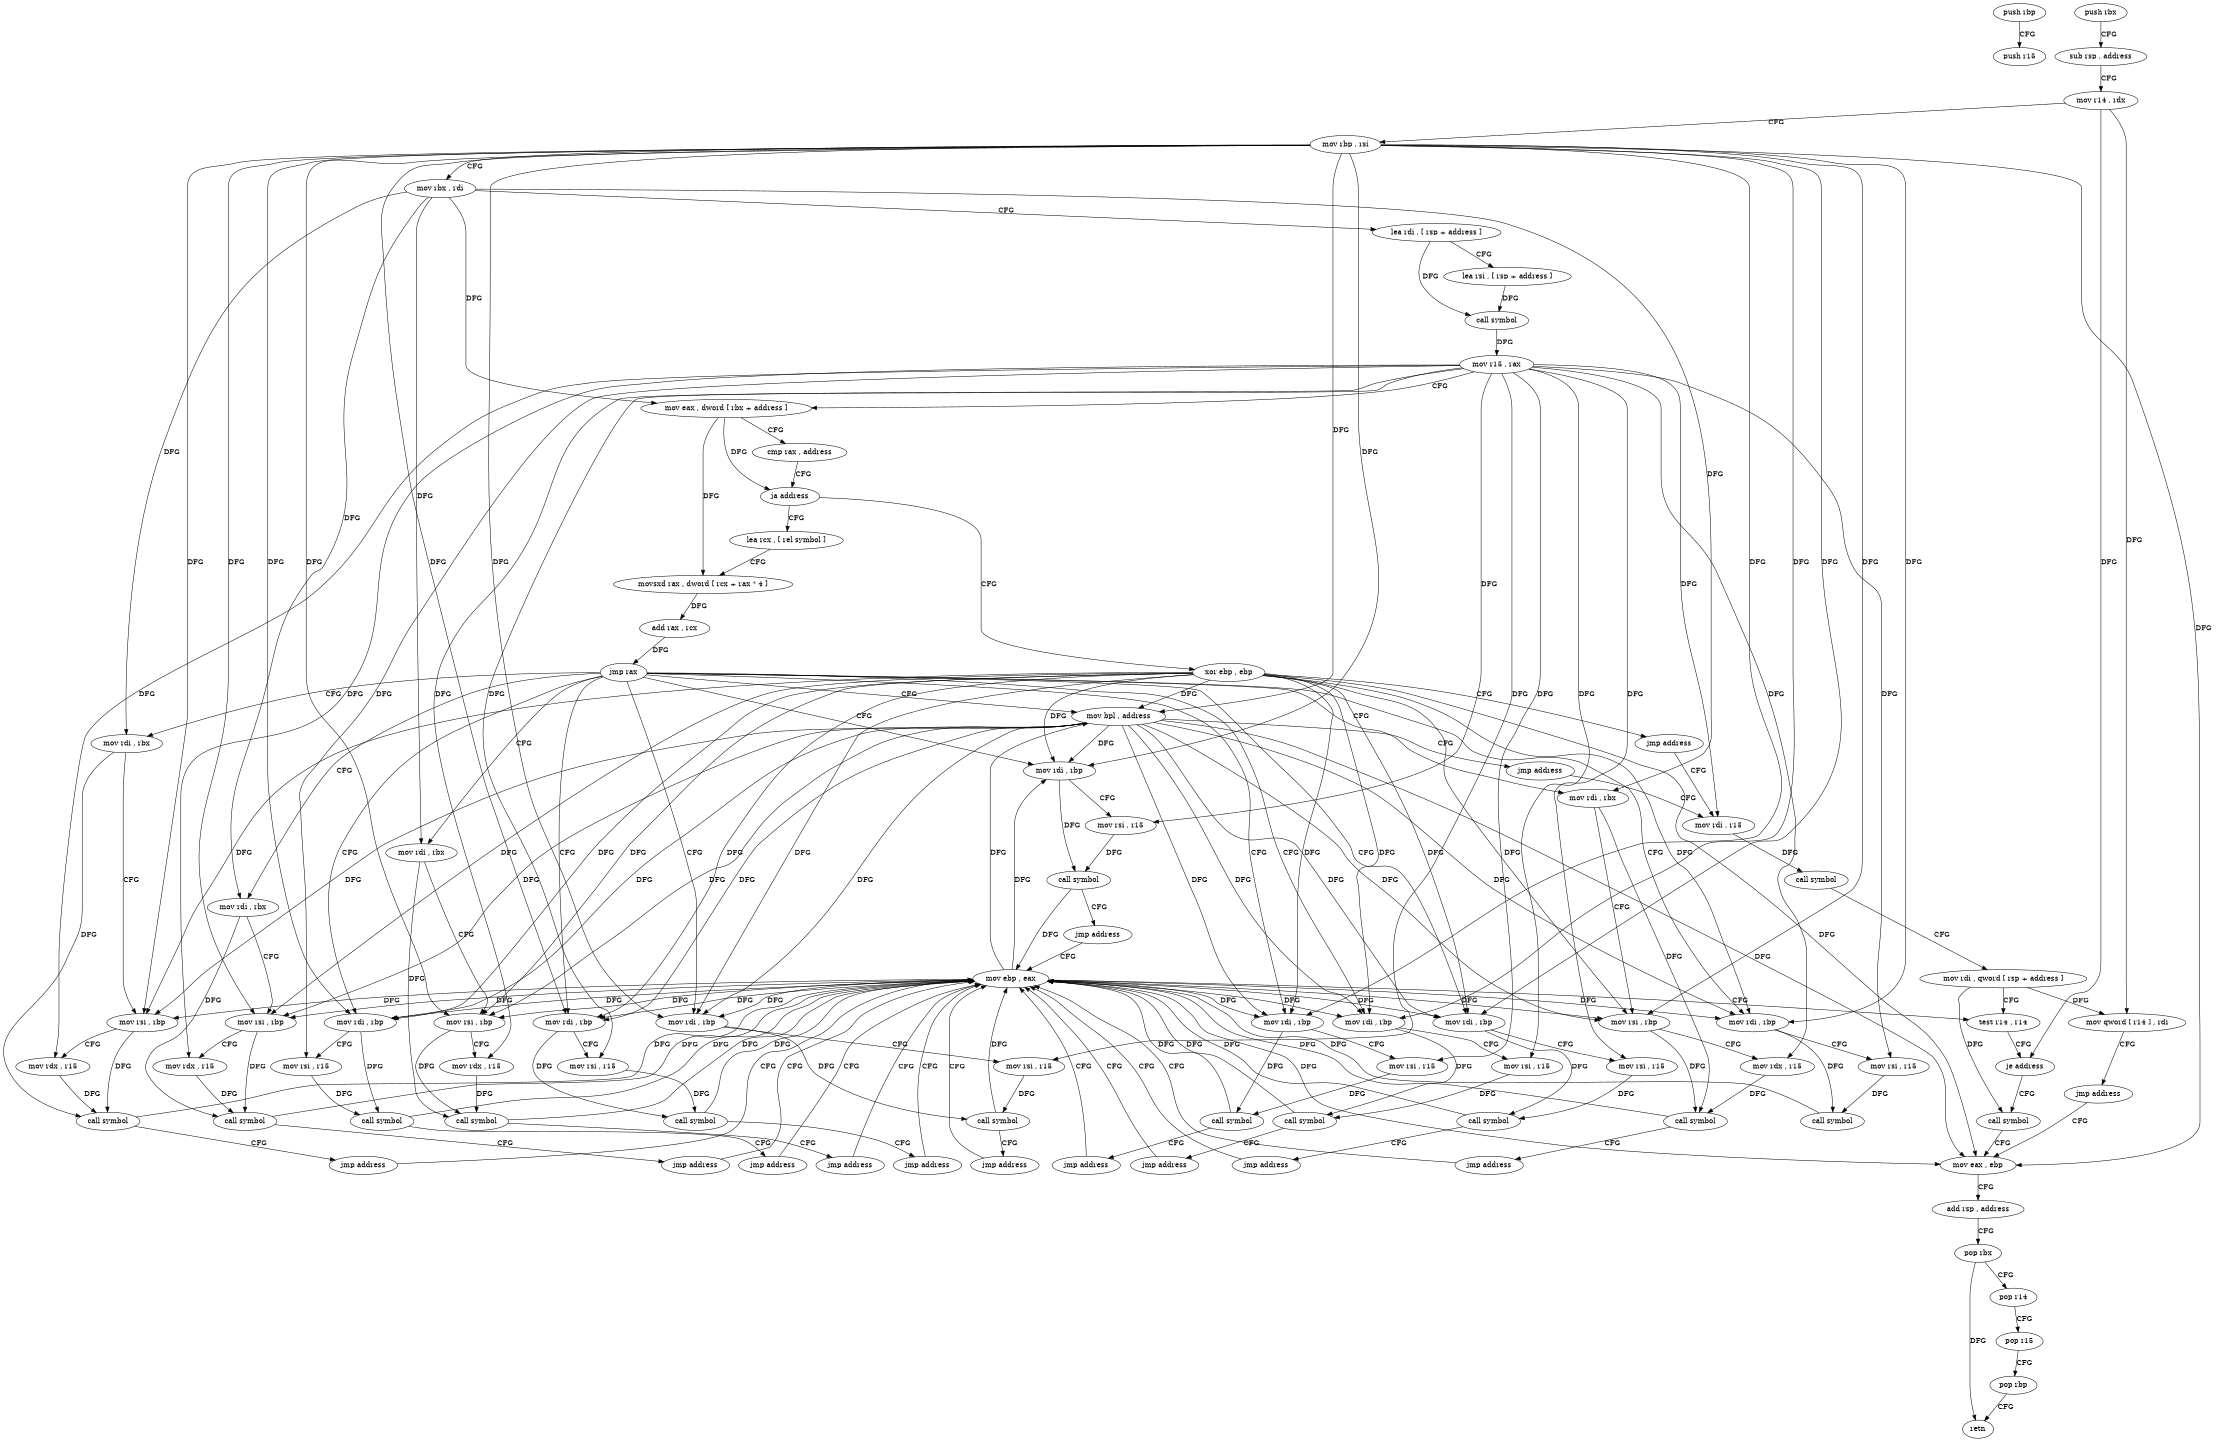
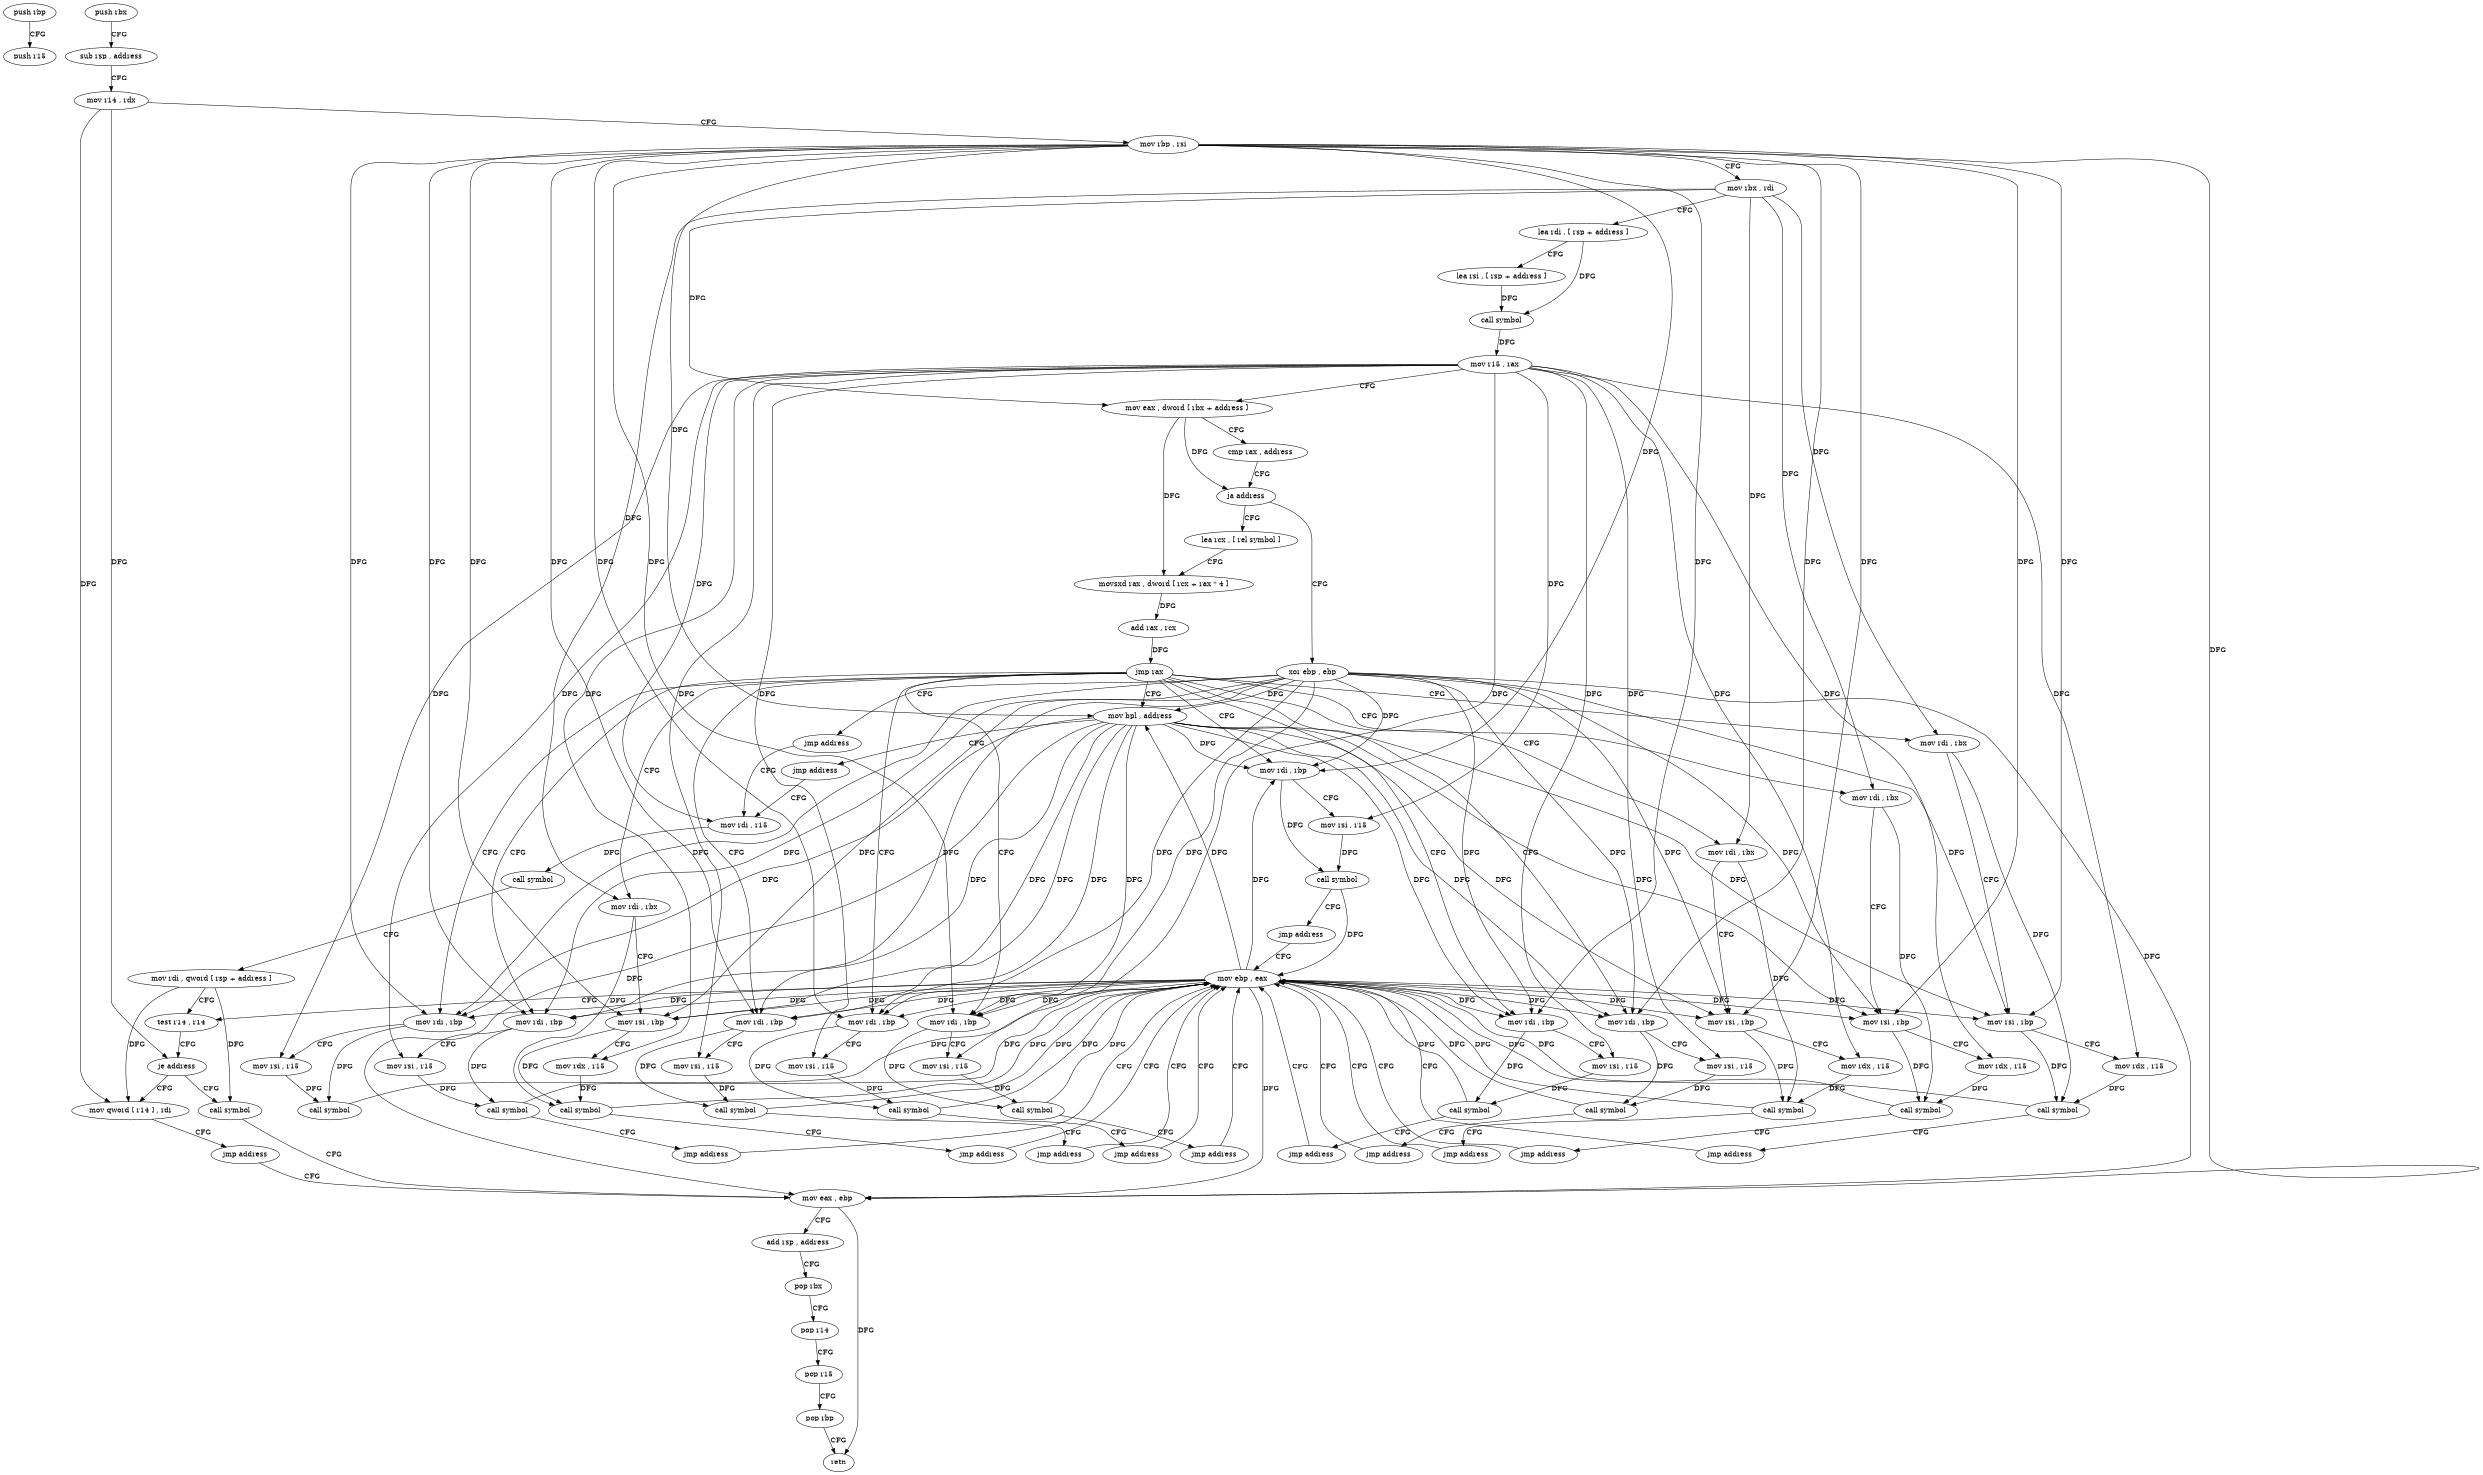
edge "je address" -> "mov qword [ r14 ] , rdi": added, label "CFG"
edge "pop rbx" -> "retn": now "mov eax , ebp" -> "retn"
